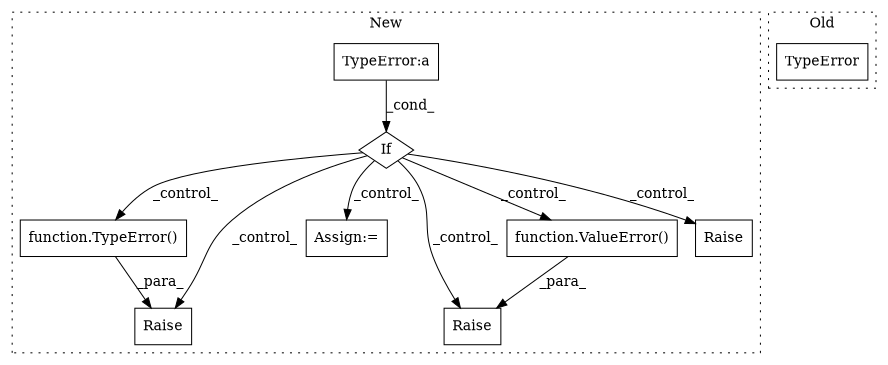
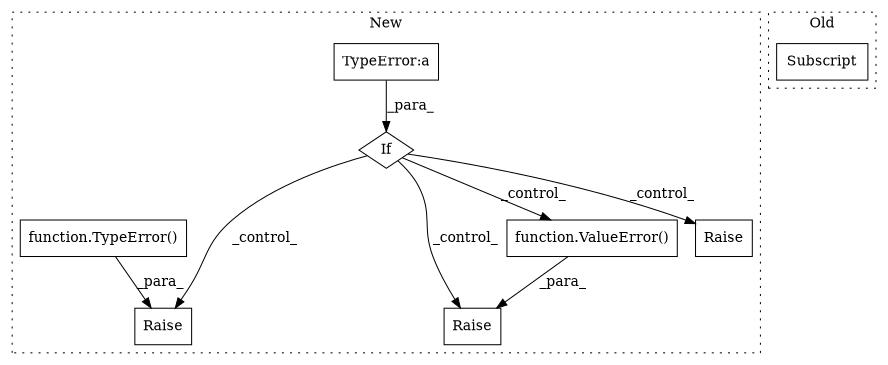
node "TypeError": label "TypeError" -> "Subscript"
edge "TypeError:a" -> "If": label "_cond_" -> "_para_"
edge "If" -> "function.TypeError()": removed, label "_control_"
node "Assign:=": removed
